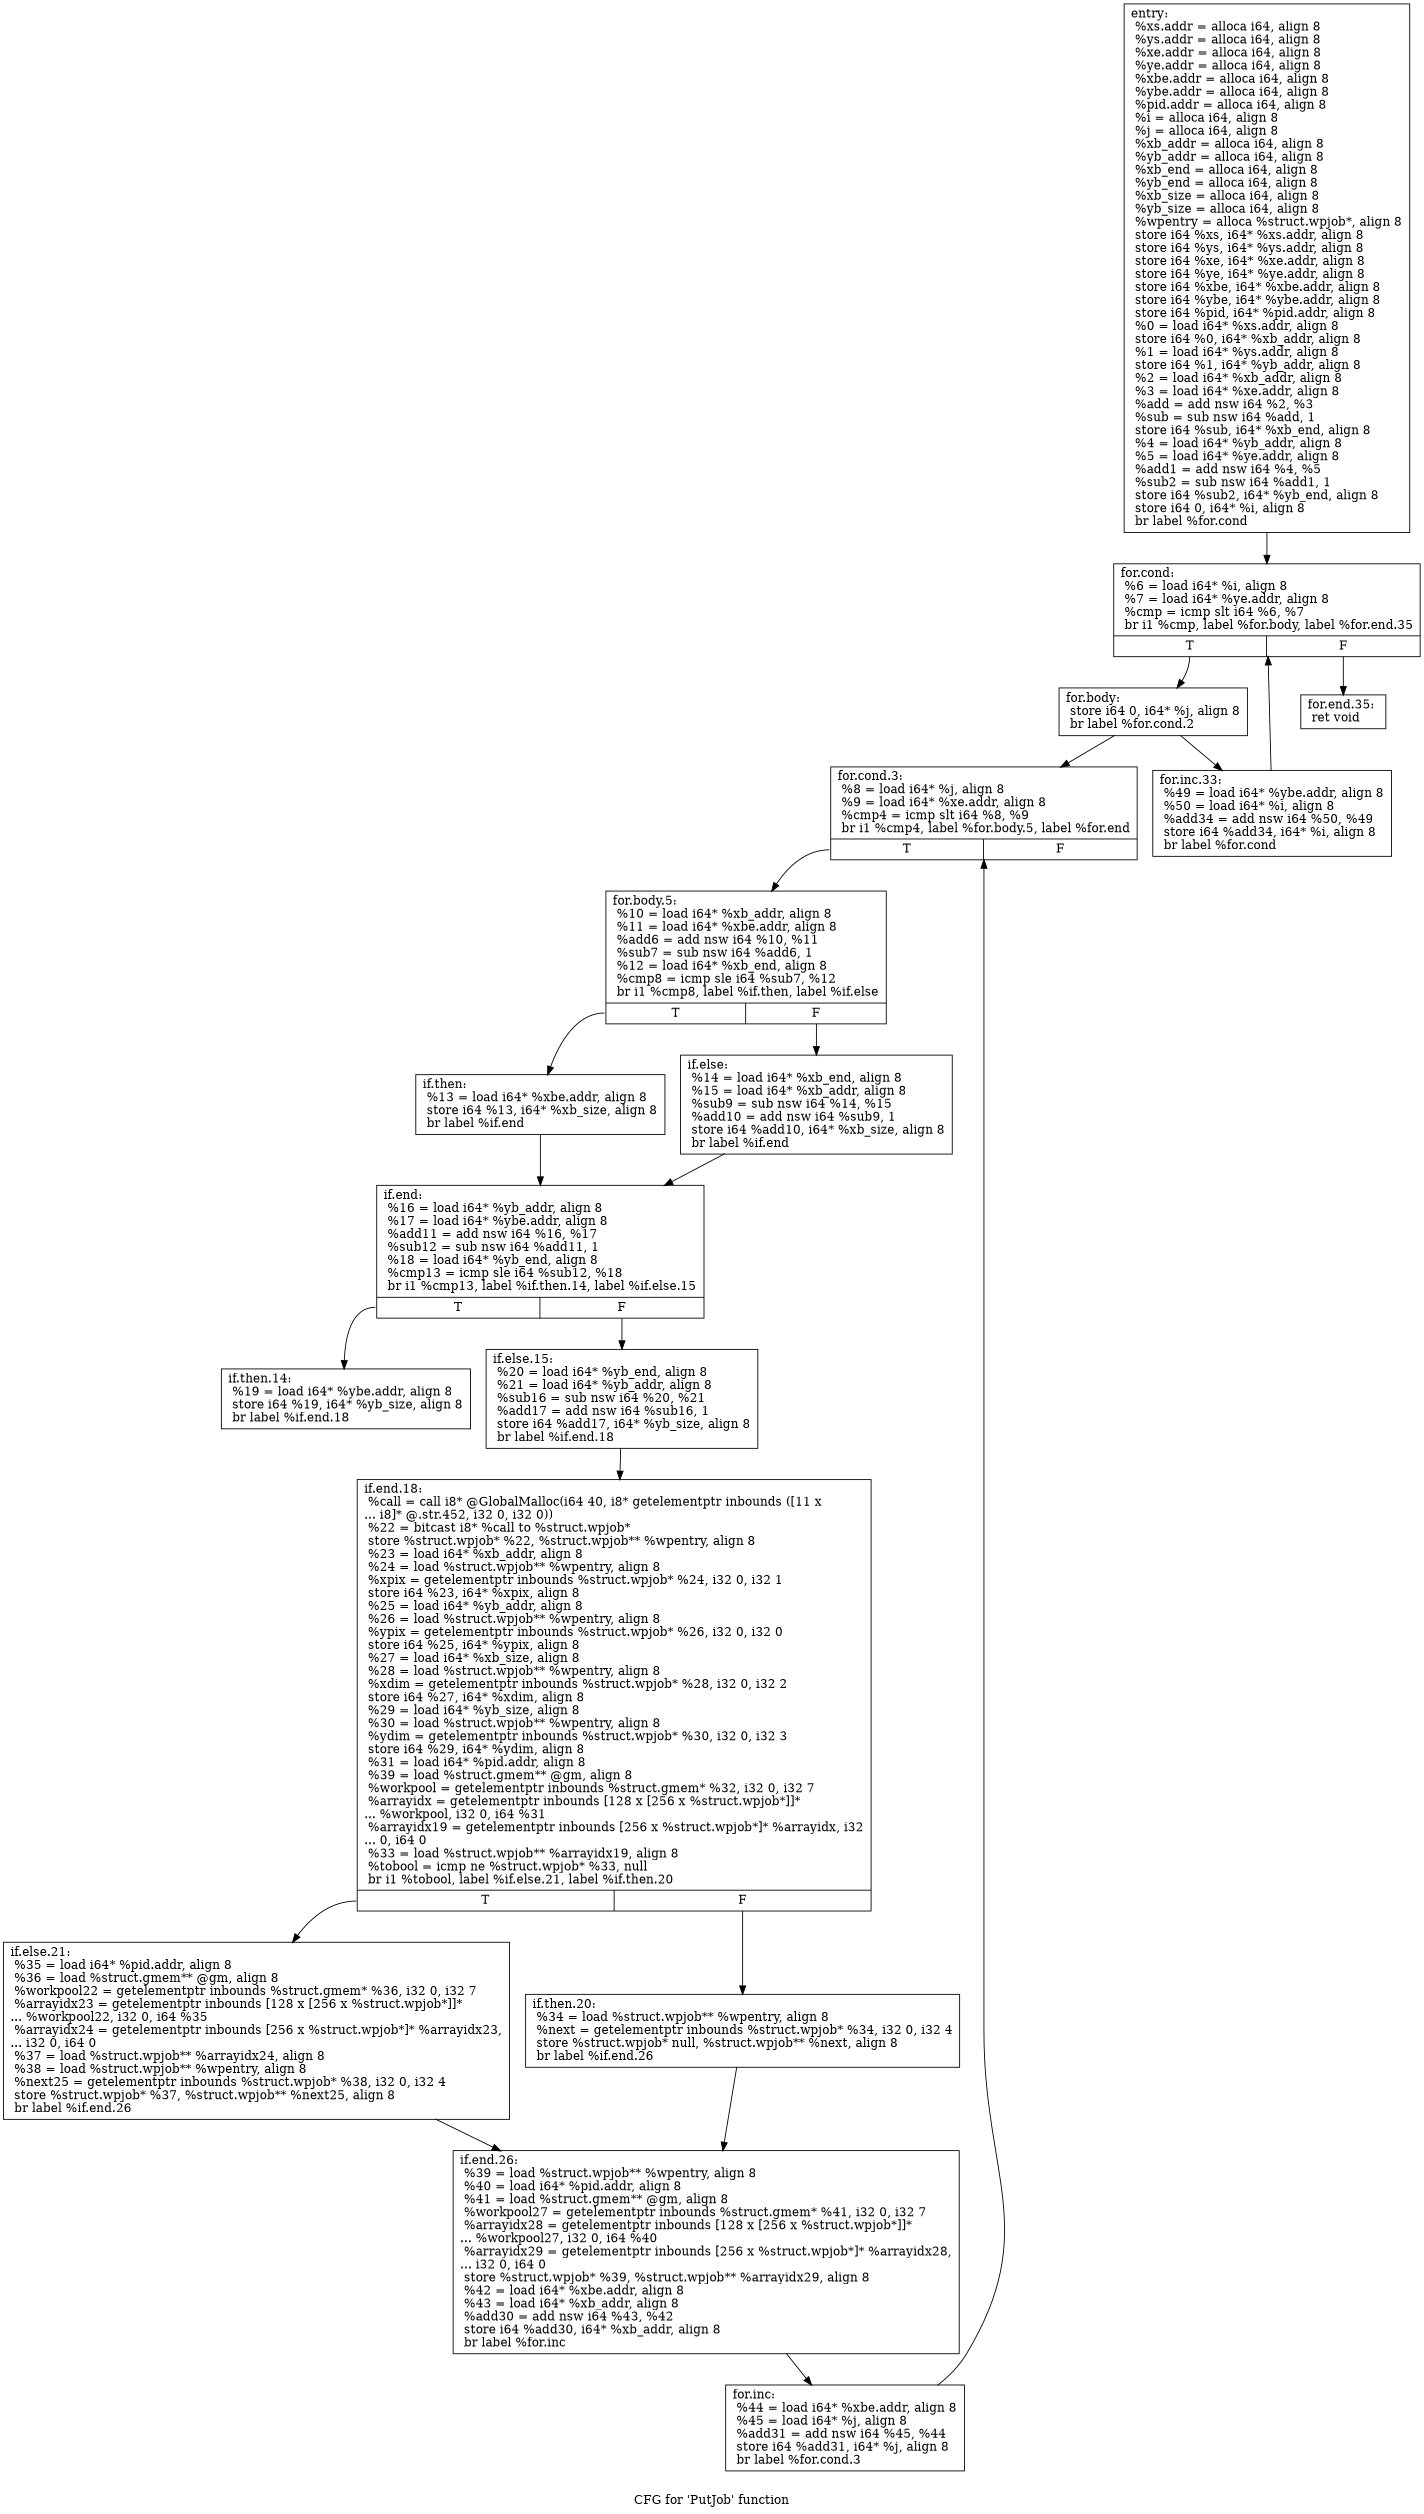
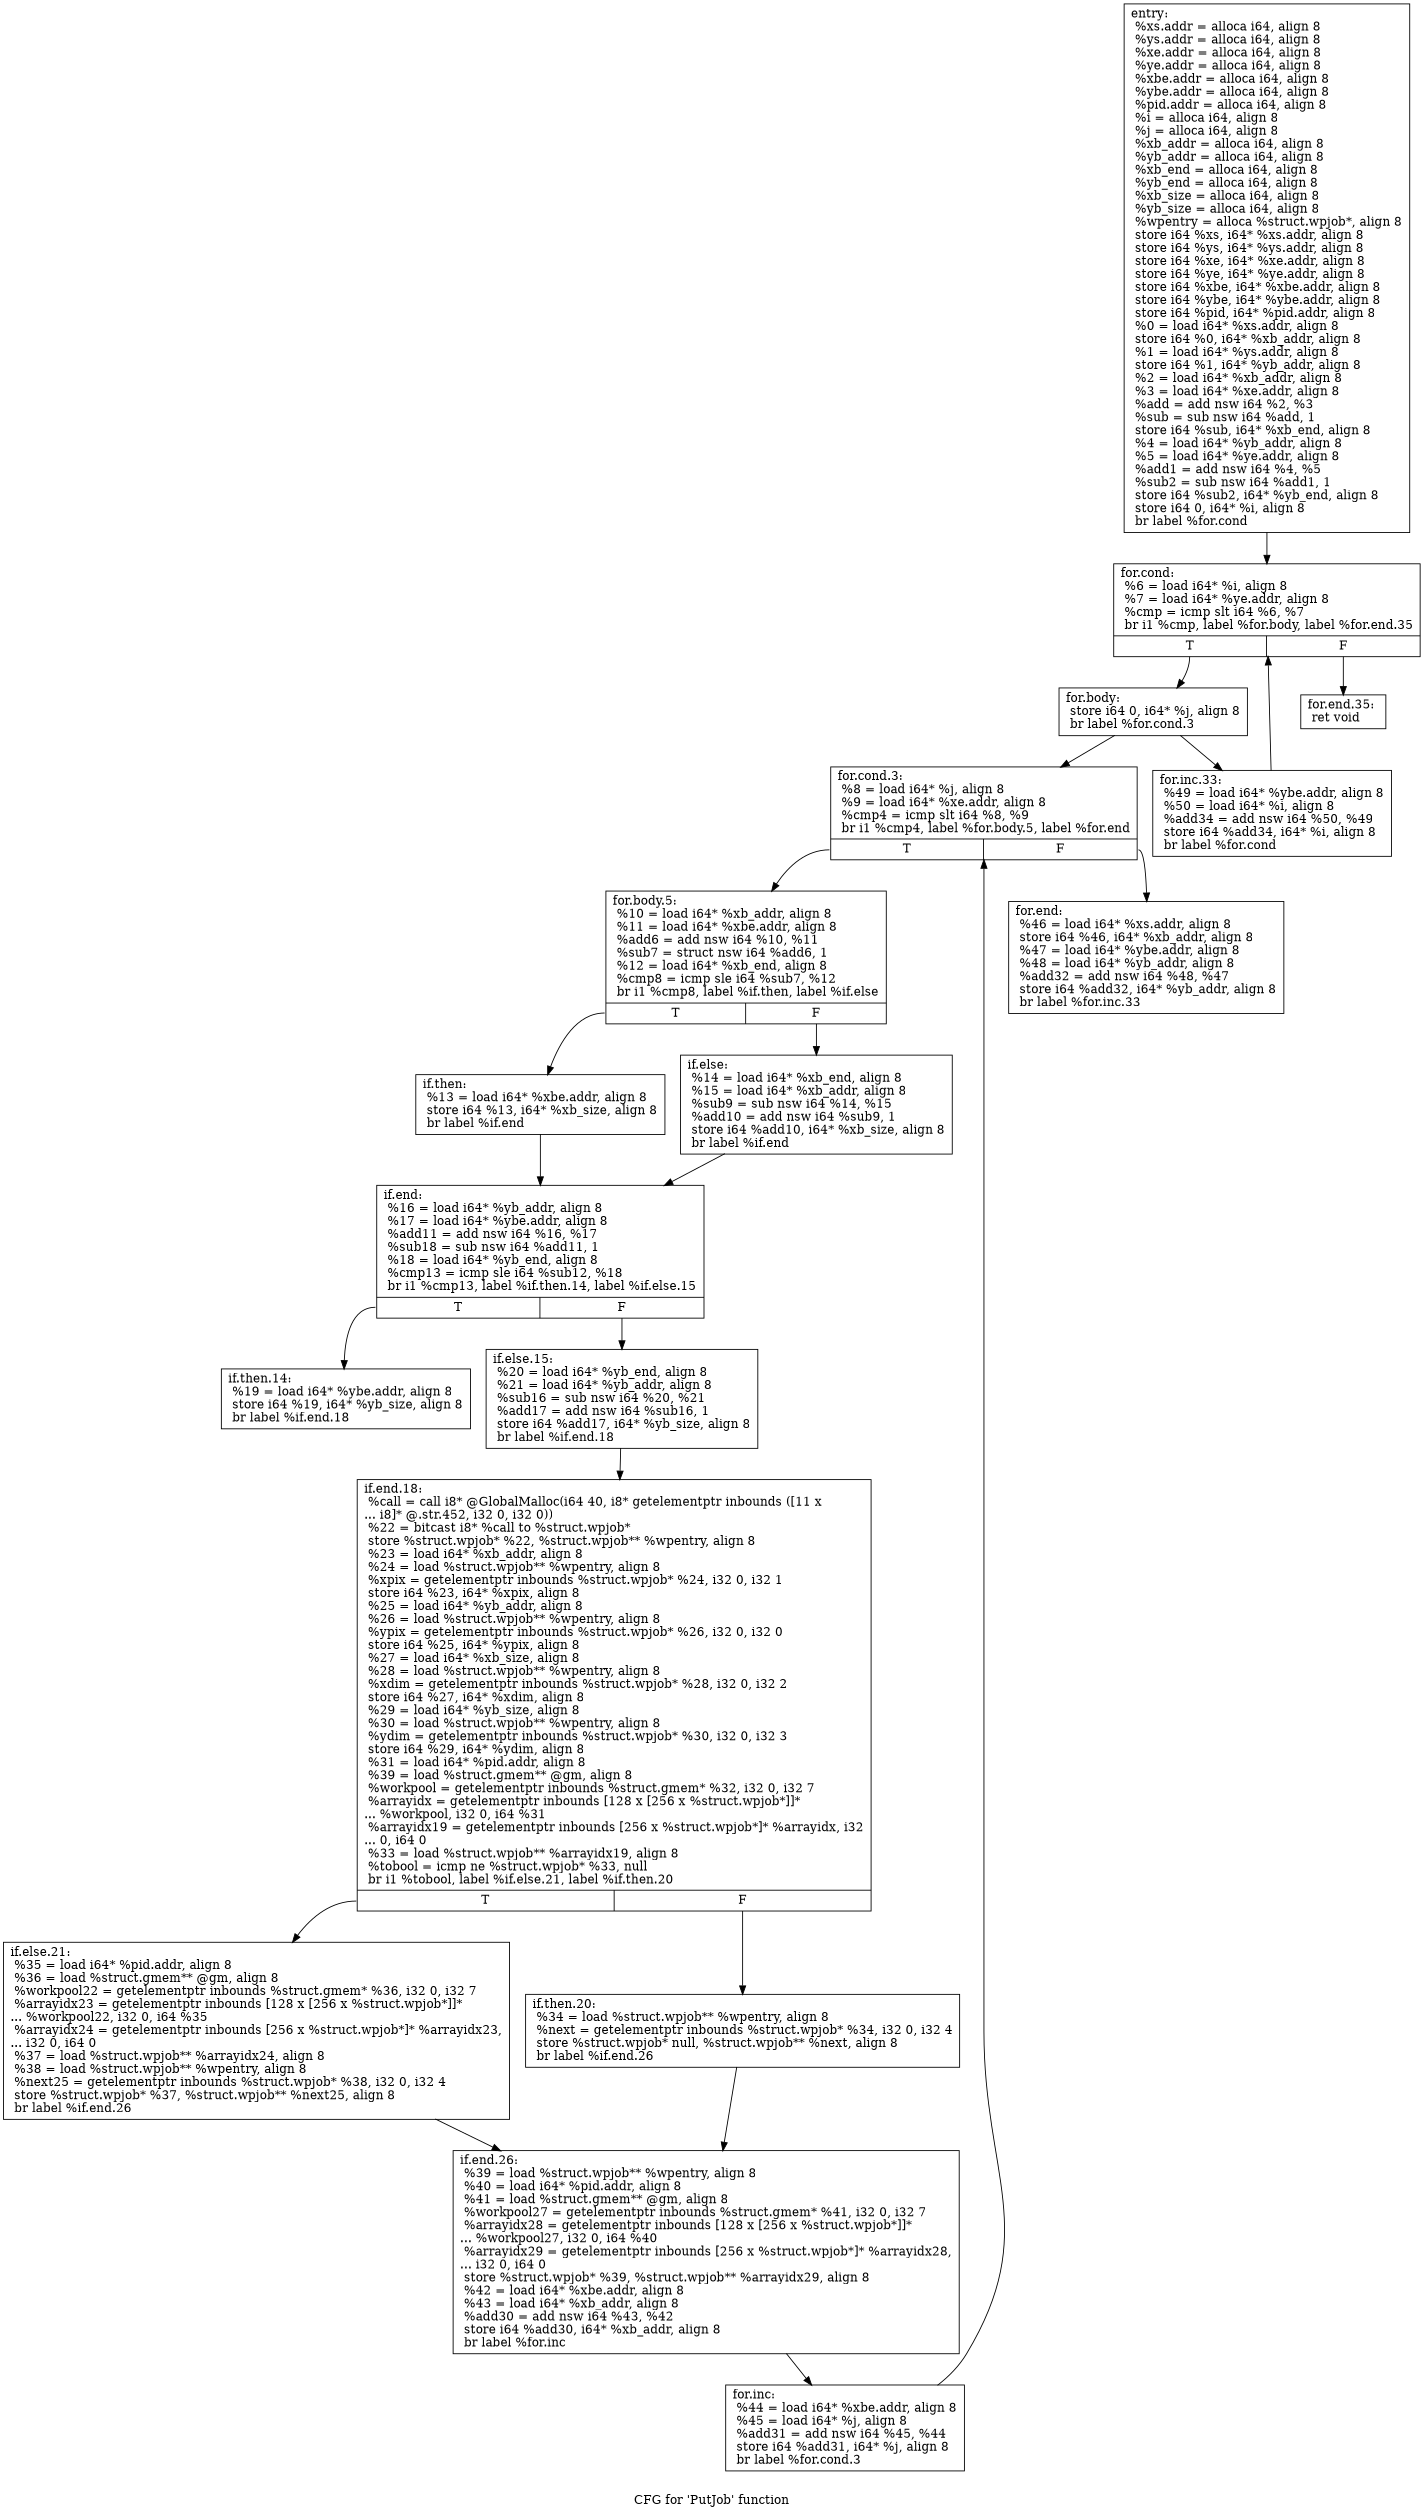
node "for.body:": text "br label %for.cond.2" -> "br label %for.cond.3"
node "for.body.5:": text "%sub7 = sub nsw i64 %add6, 1" -> "%sub7 = struct nsw i64 %add6, 1"
node "for.end:": added
node "if.end:": text "%sub12 = sub nsw i64 %add11, 1" -> "%sub18 = sub nsw i64 %add11, 1"
